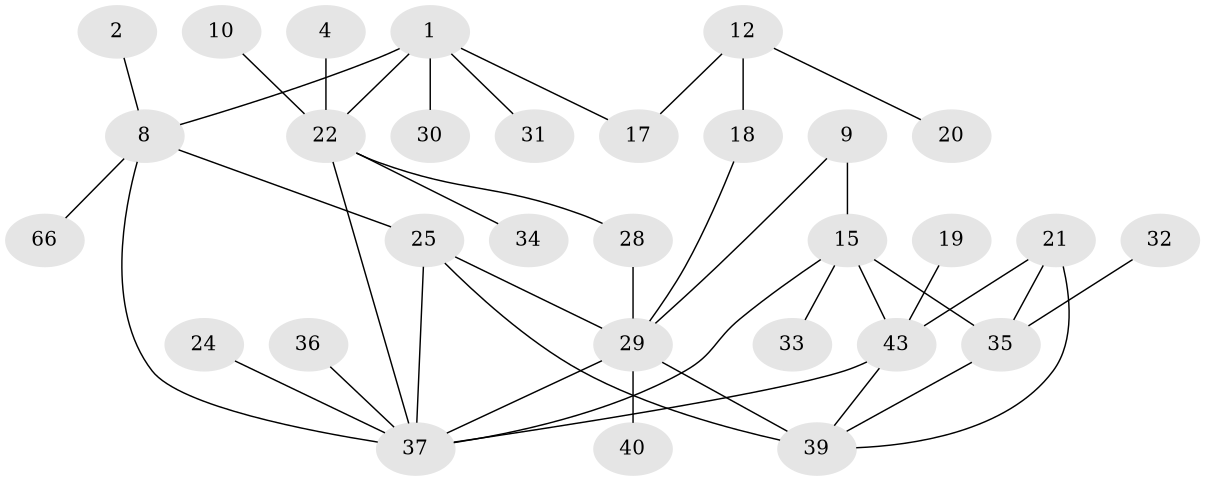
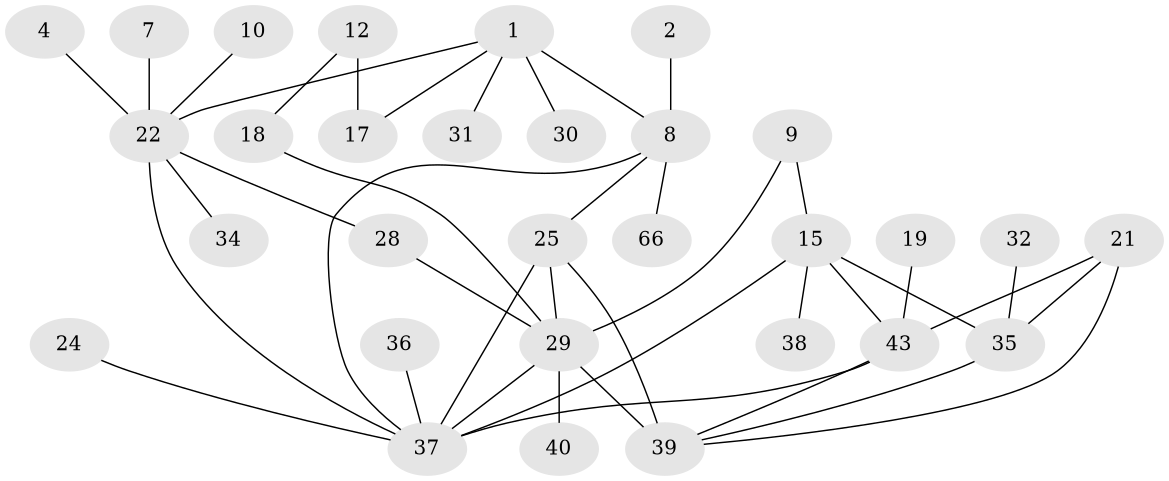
node "7": added
node "20": removed
node "33": label "33" -> "38"
